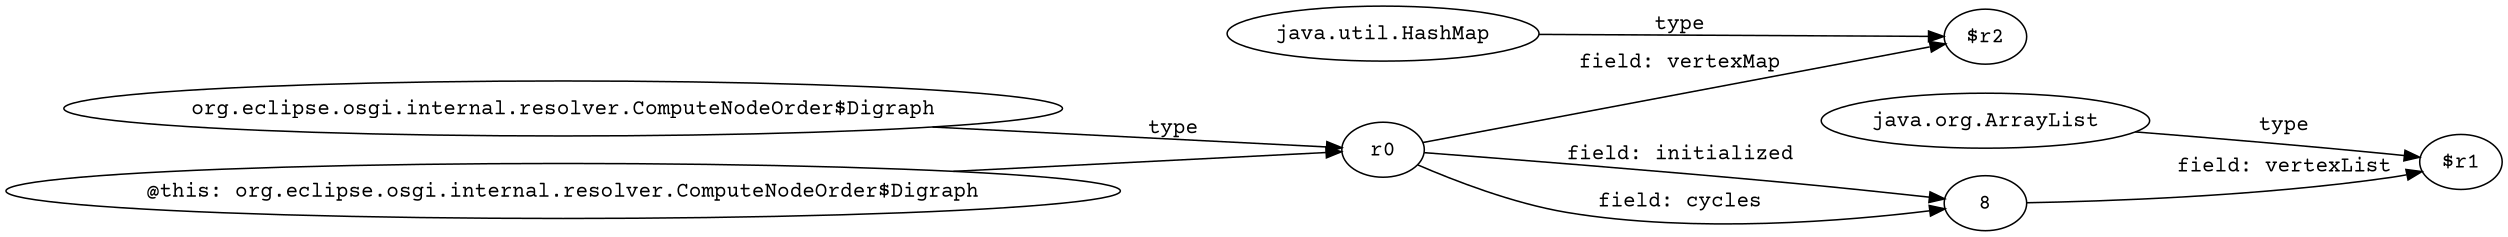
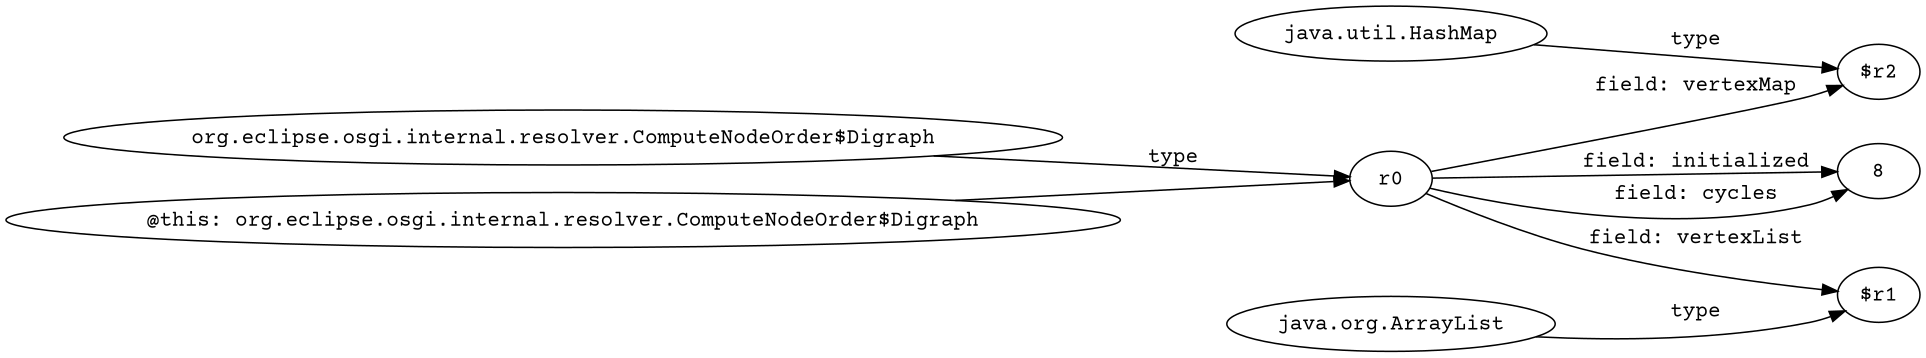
edge "8" -> "$r1": now "r0" -> "$r1"
